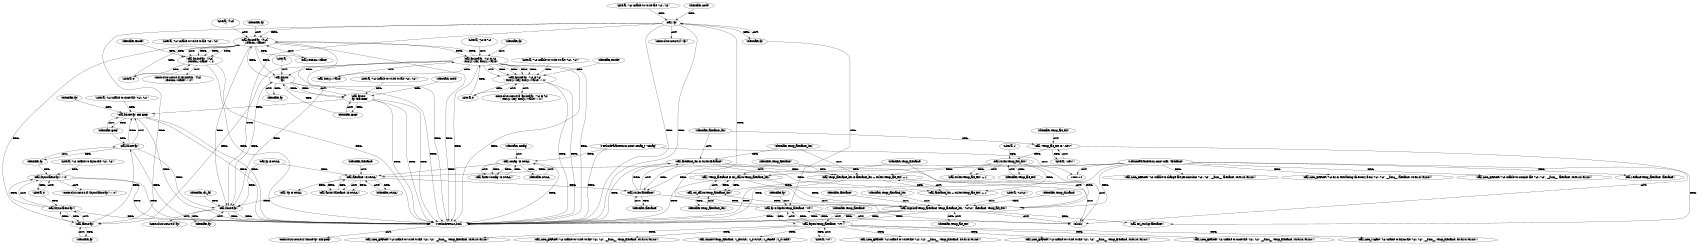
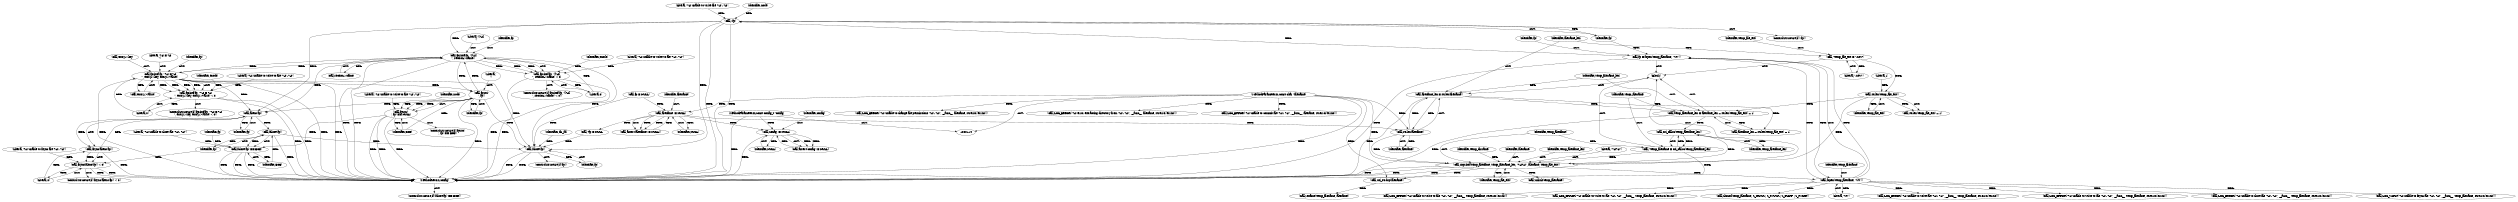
node "(Call,entry->key)": added
node "(Call,fputc(' ', fp) == EOF)": label "(Call,fputc(' ', fp) == EOF)" -> "(Call,fputc(' ', fp) == NULL)"
edge "(Call,fputc(' ', fp))" -> "(Call,fileno(fp))": added, label "DDG:"
node "(ControlStructure,if (fputc(' ', fp) == EOF))": added
edge "(MethodParameterIn,const char *filename)" -> "(Call,rename(temp_filename, filename))": now "(Call,osi_strdup(filename))" -> "(Call,rename(temp_filename, filename))"
edge "(Call,config != NULL)" -> "(Call,filename != NULL)": reversed
edge "(Call,filename_len = strlen(filename))" -> "(Block,)": reversed
edge "(Call,strlen(temp_file_ext))" -> "(Call,filename_len + strlen(temp_file_ext) + 1)": removed, label "DDG:"
node "(Call,unlink(temp_filename))": added
node "(MethodReturn,bool)": label "(MethodReturn,bool)" -> "(MethodReturn,config)"
